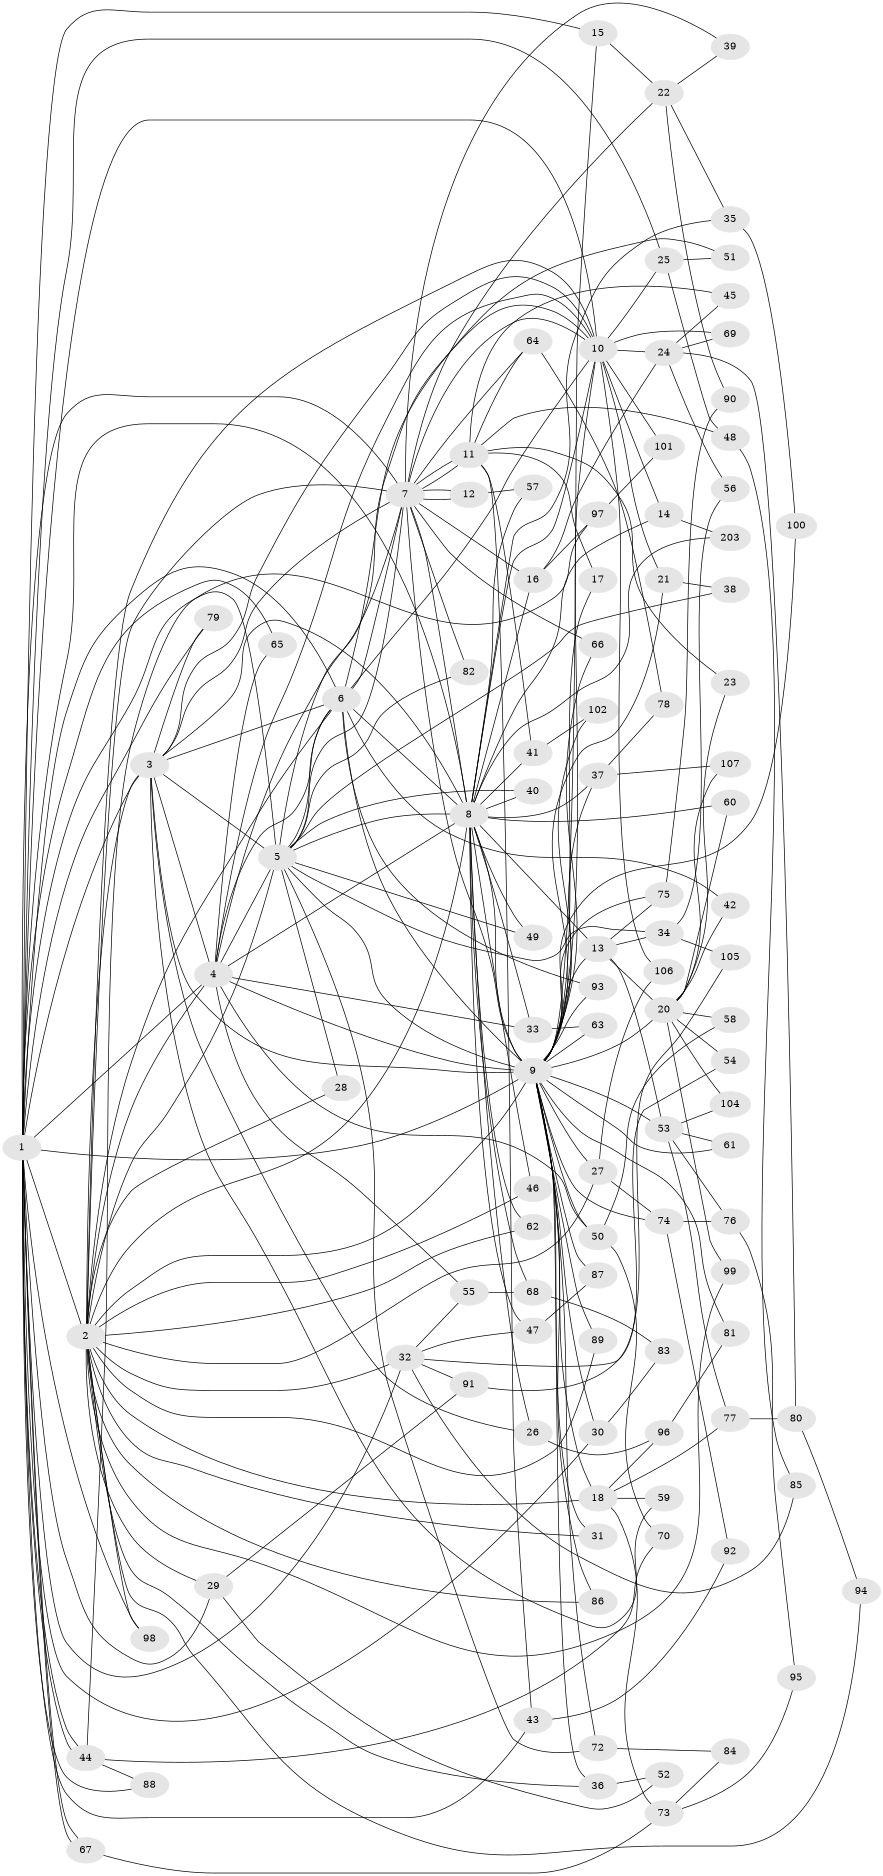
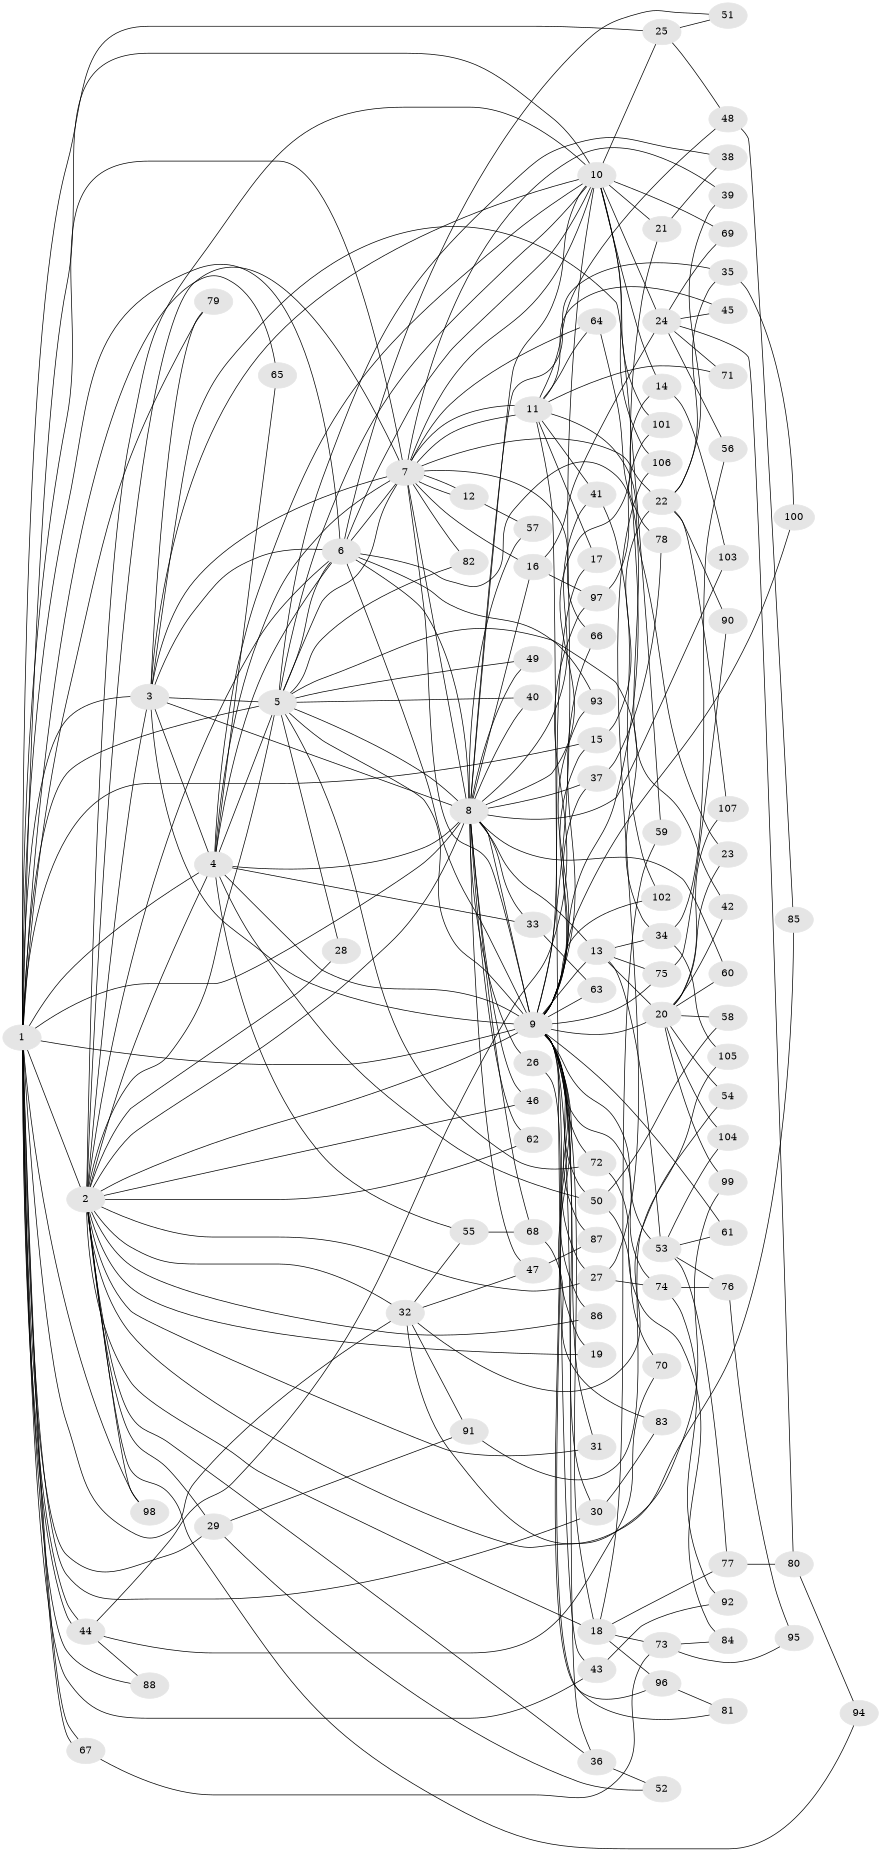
node "71": added
node "203": label "203" -> "103"
edge "107" -- "37": now "107" -- "22"
edge "3" -- "26": removed
node "89": label "89" -> "19"
